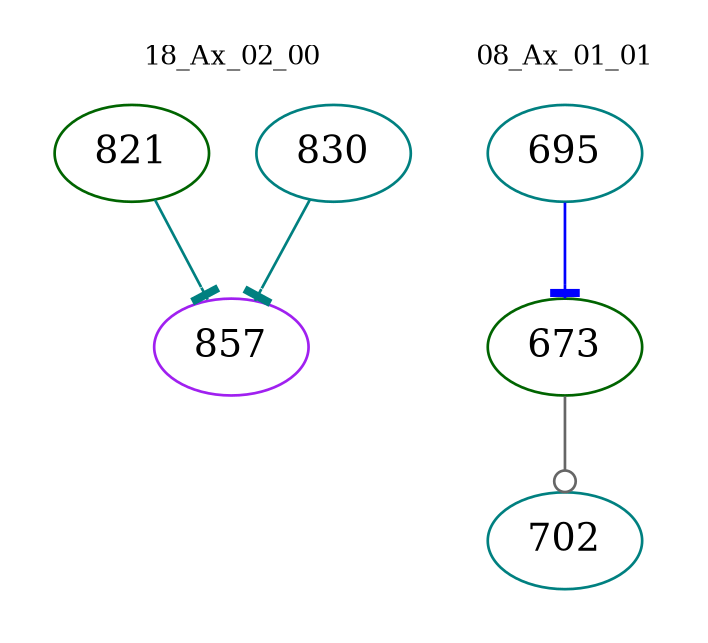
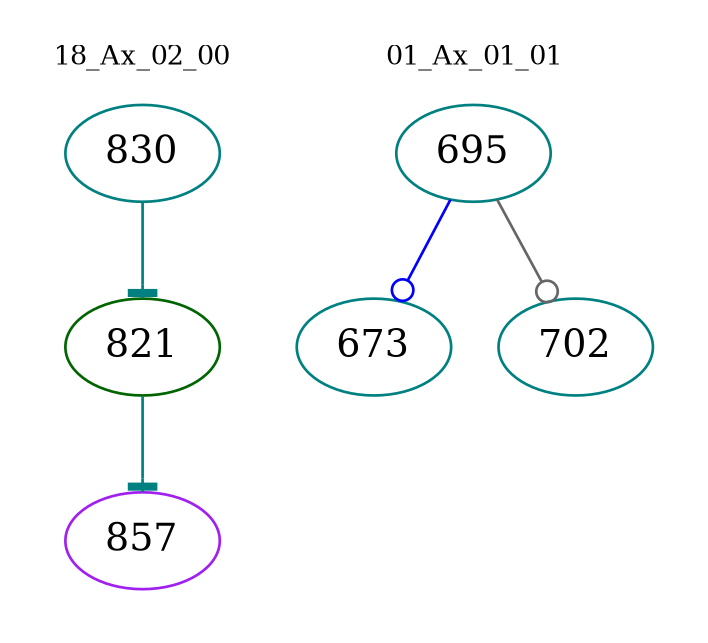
cluster "08_Ax_01_01": label "08_Ax_01_01" -> "01_Ax_01_01"
edge "830" -> "857": now "830" -> "821"
edge "695" -> "673": arrowhead tee -> odot
node "673": color darkgreen -> teal
edge "673" -> "702": now "695" -> "702"
